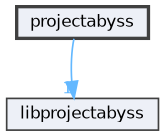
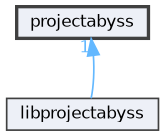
edge "projectabyss" -> "libprojectabyss": reversed
